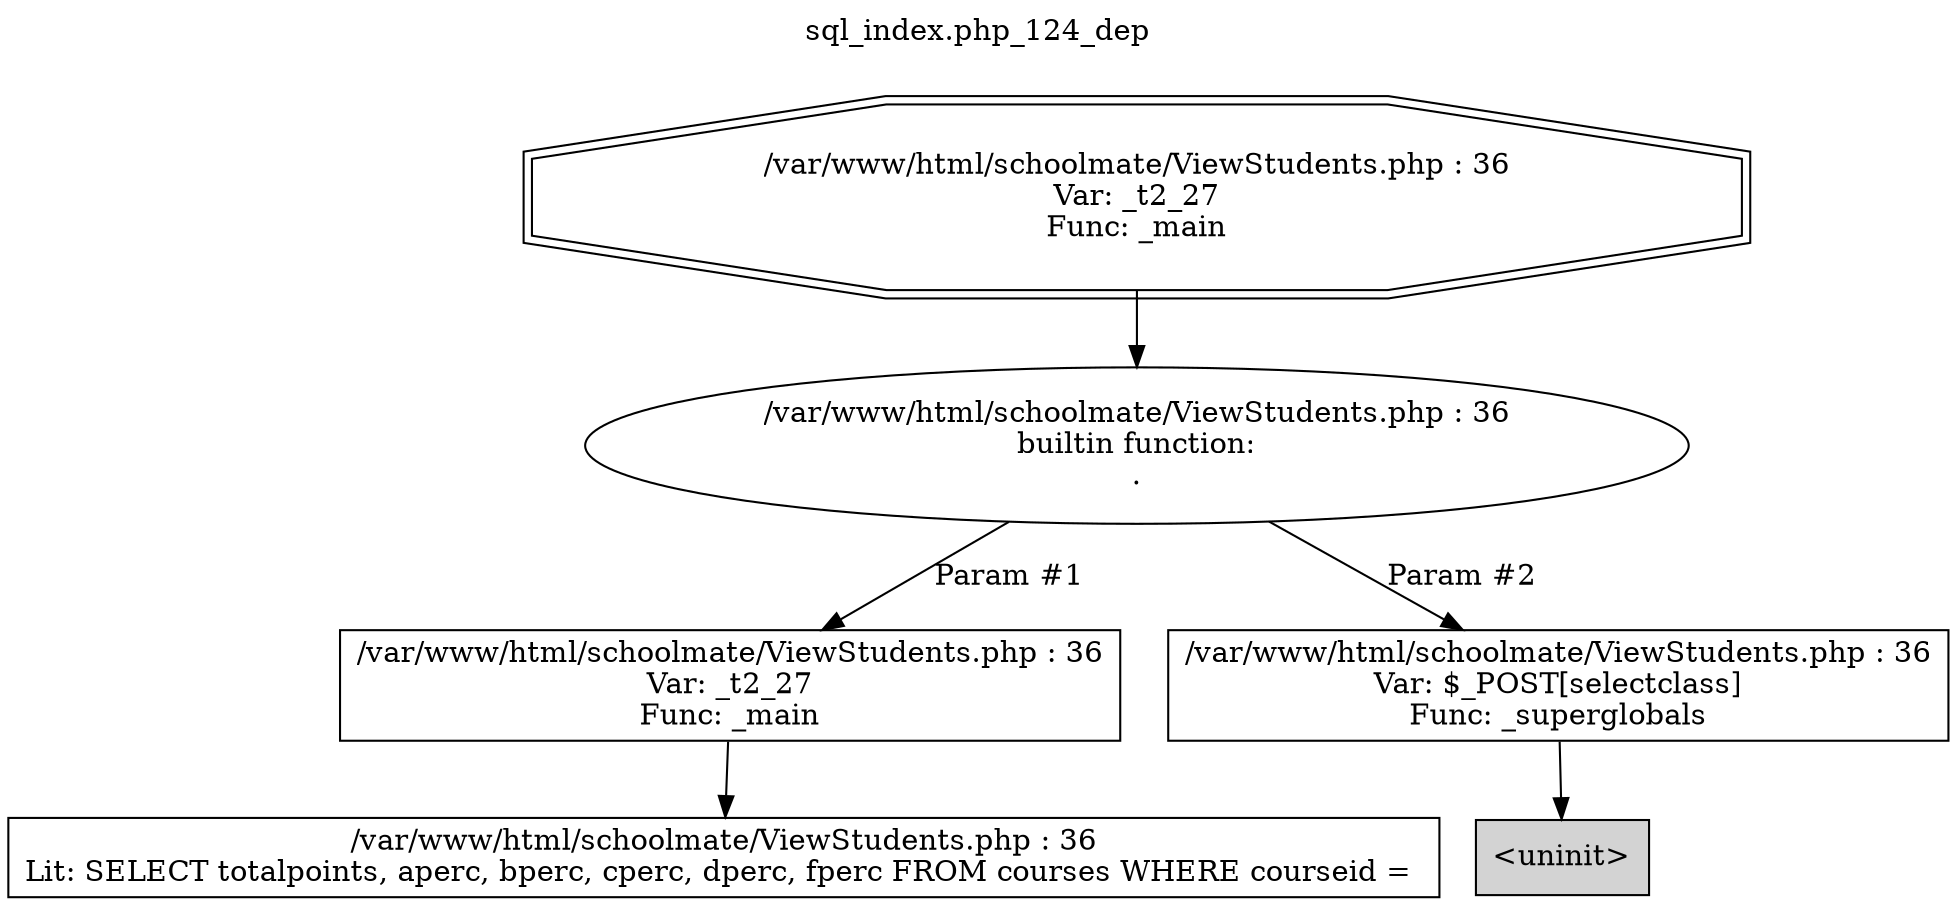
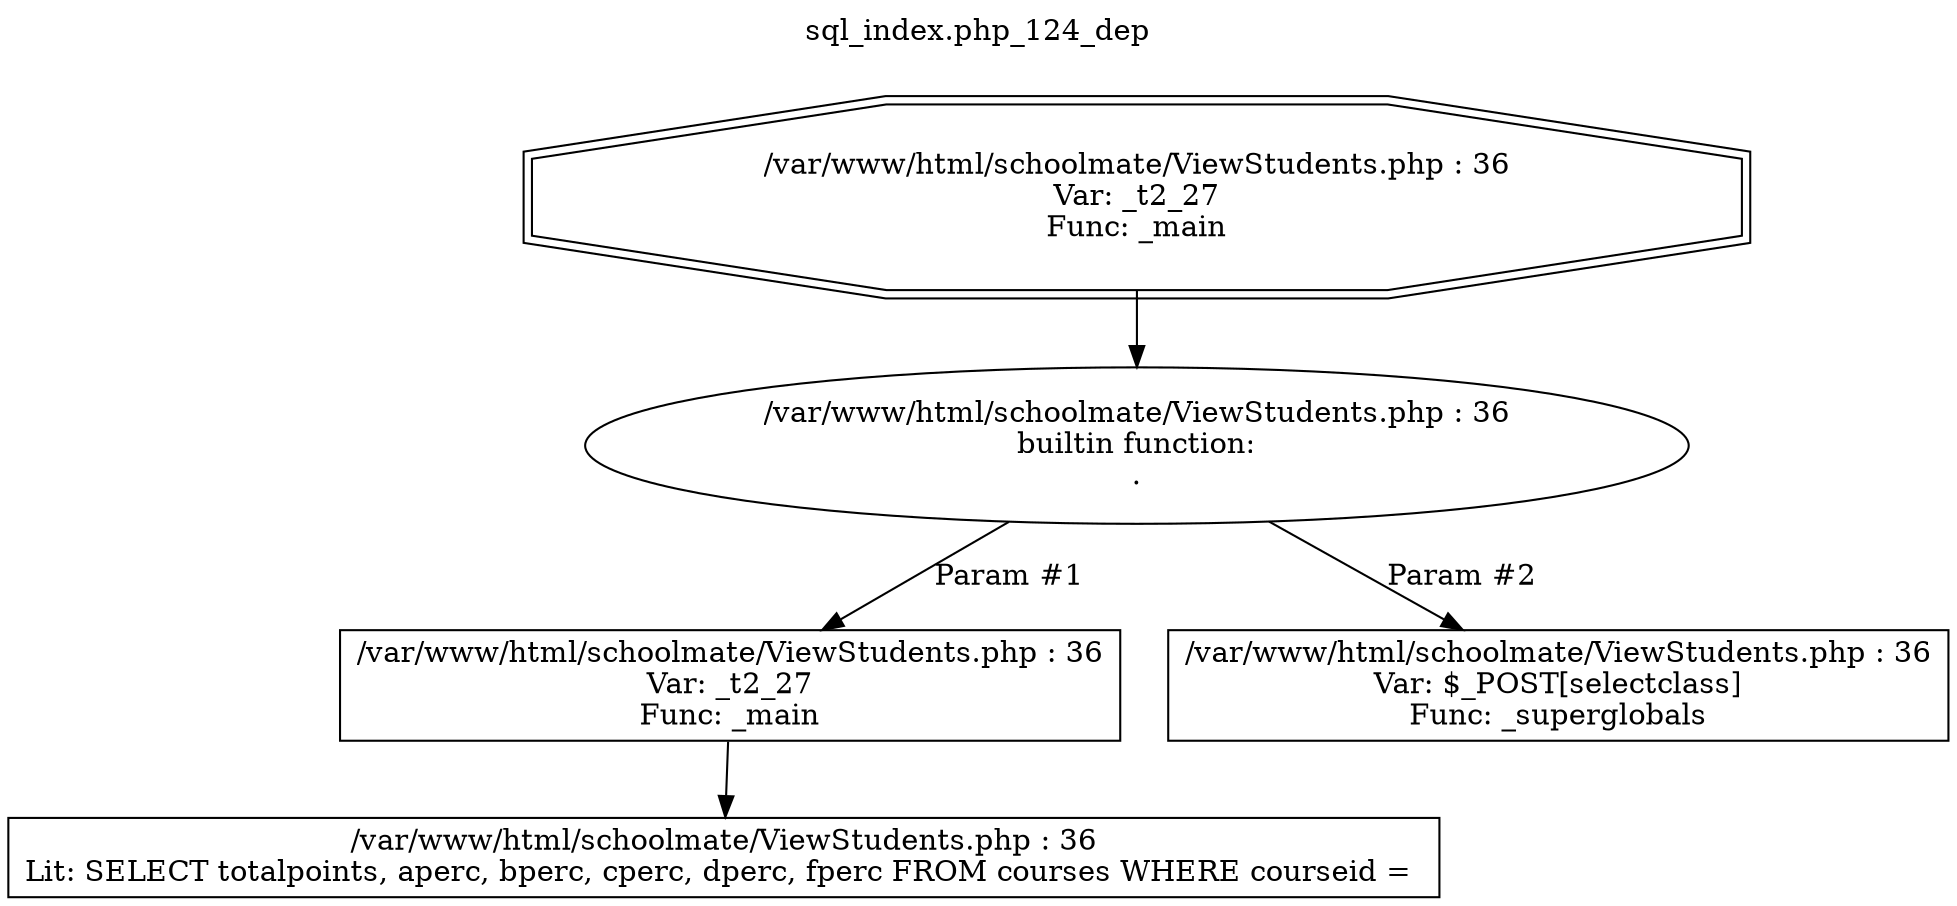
node "<uninit>": removed
